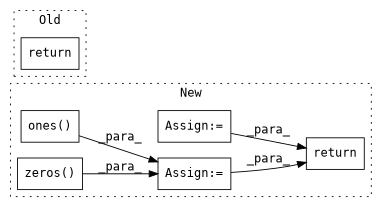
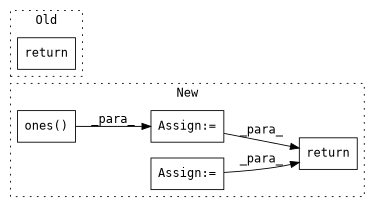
node "zeros()": removed
